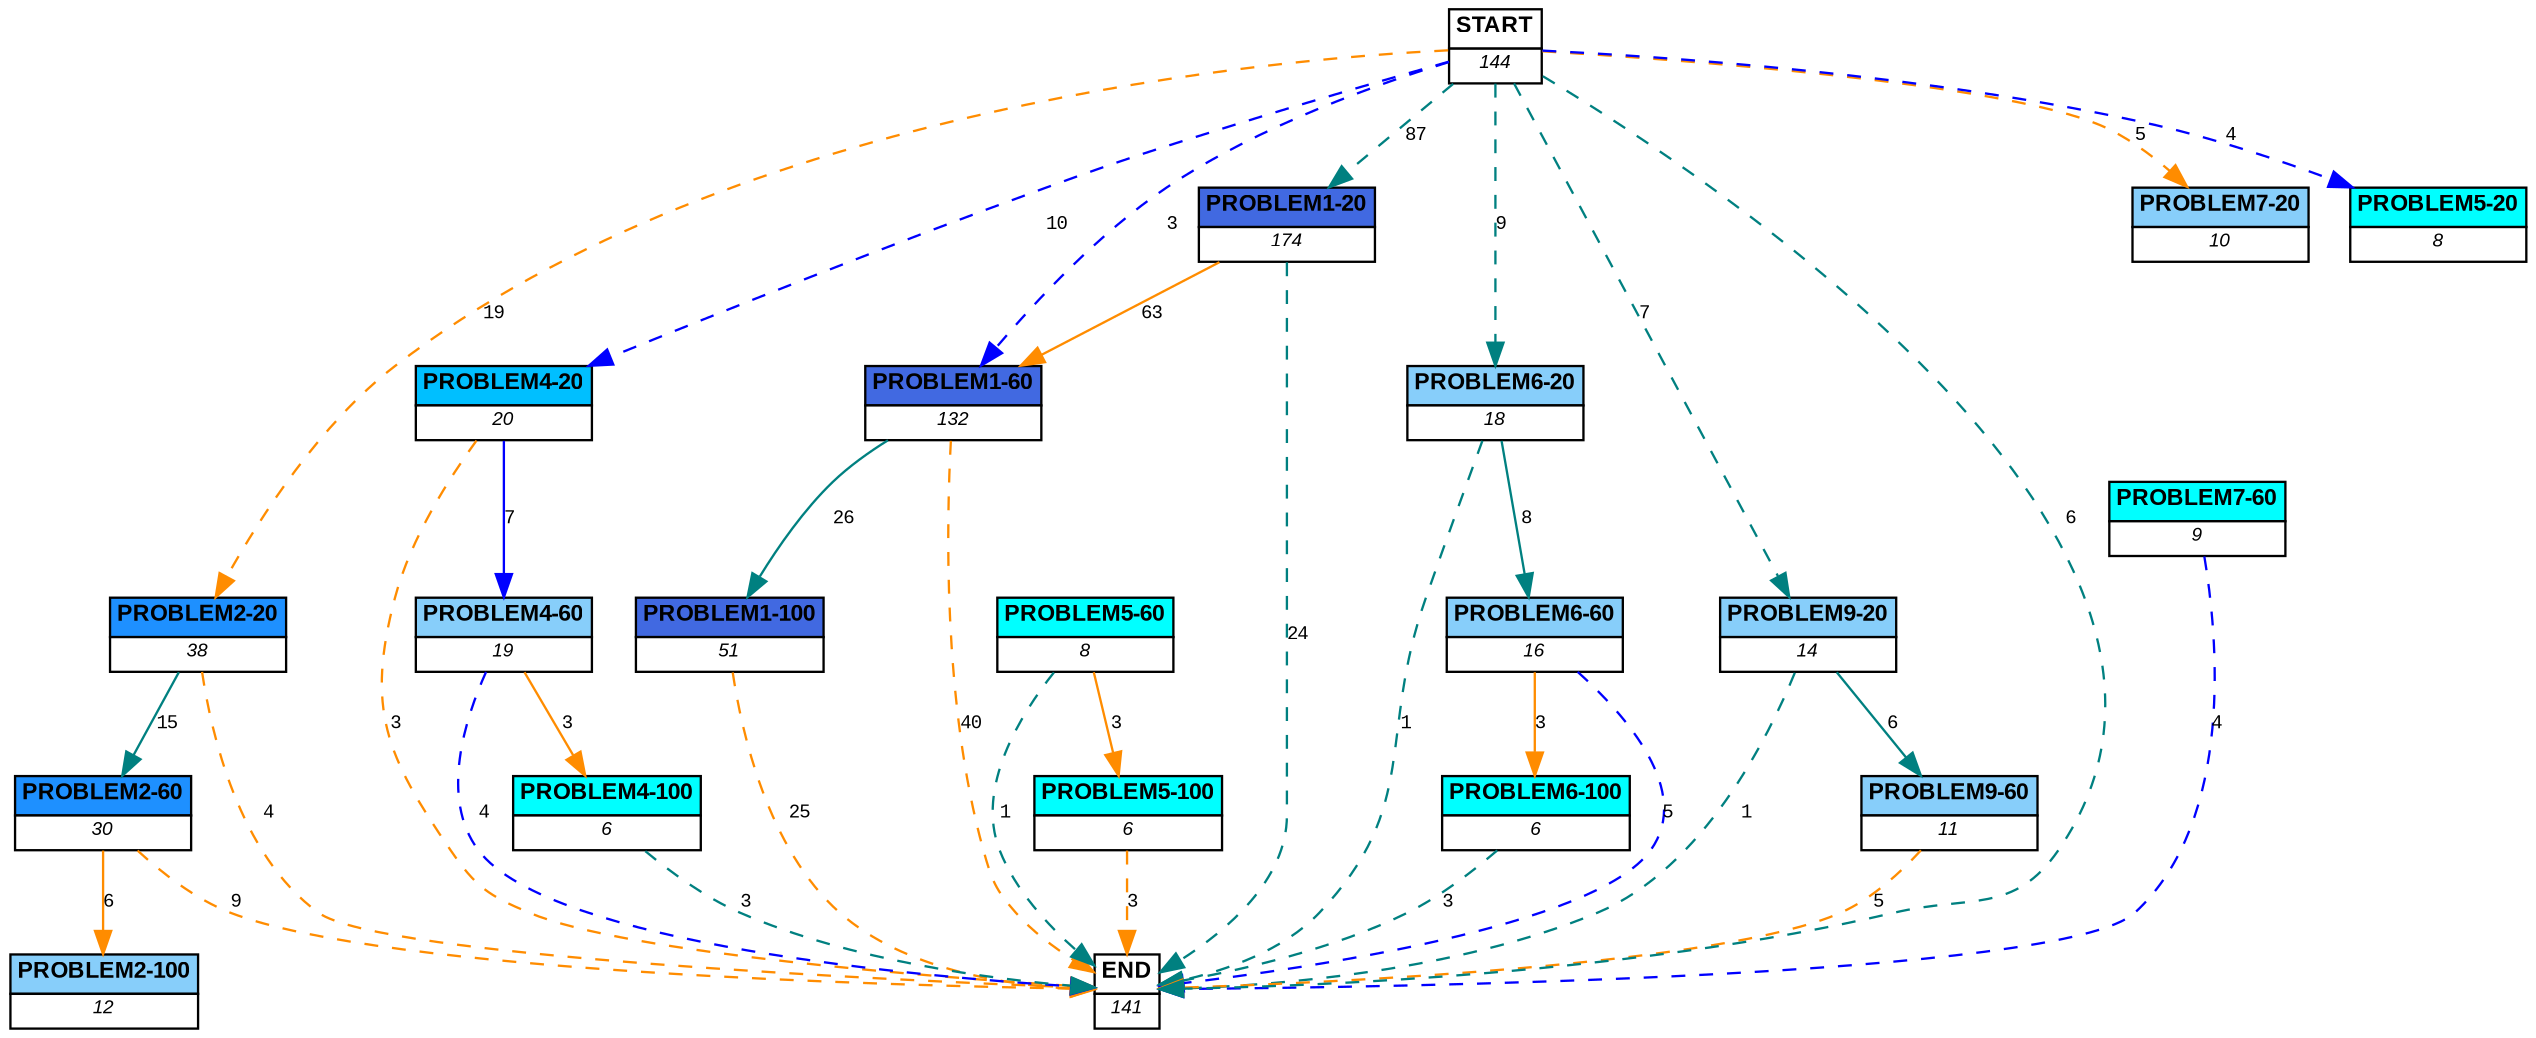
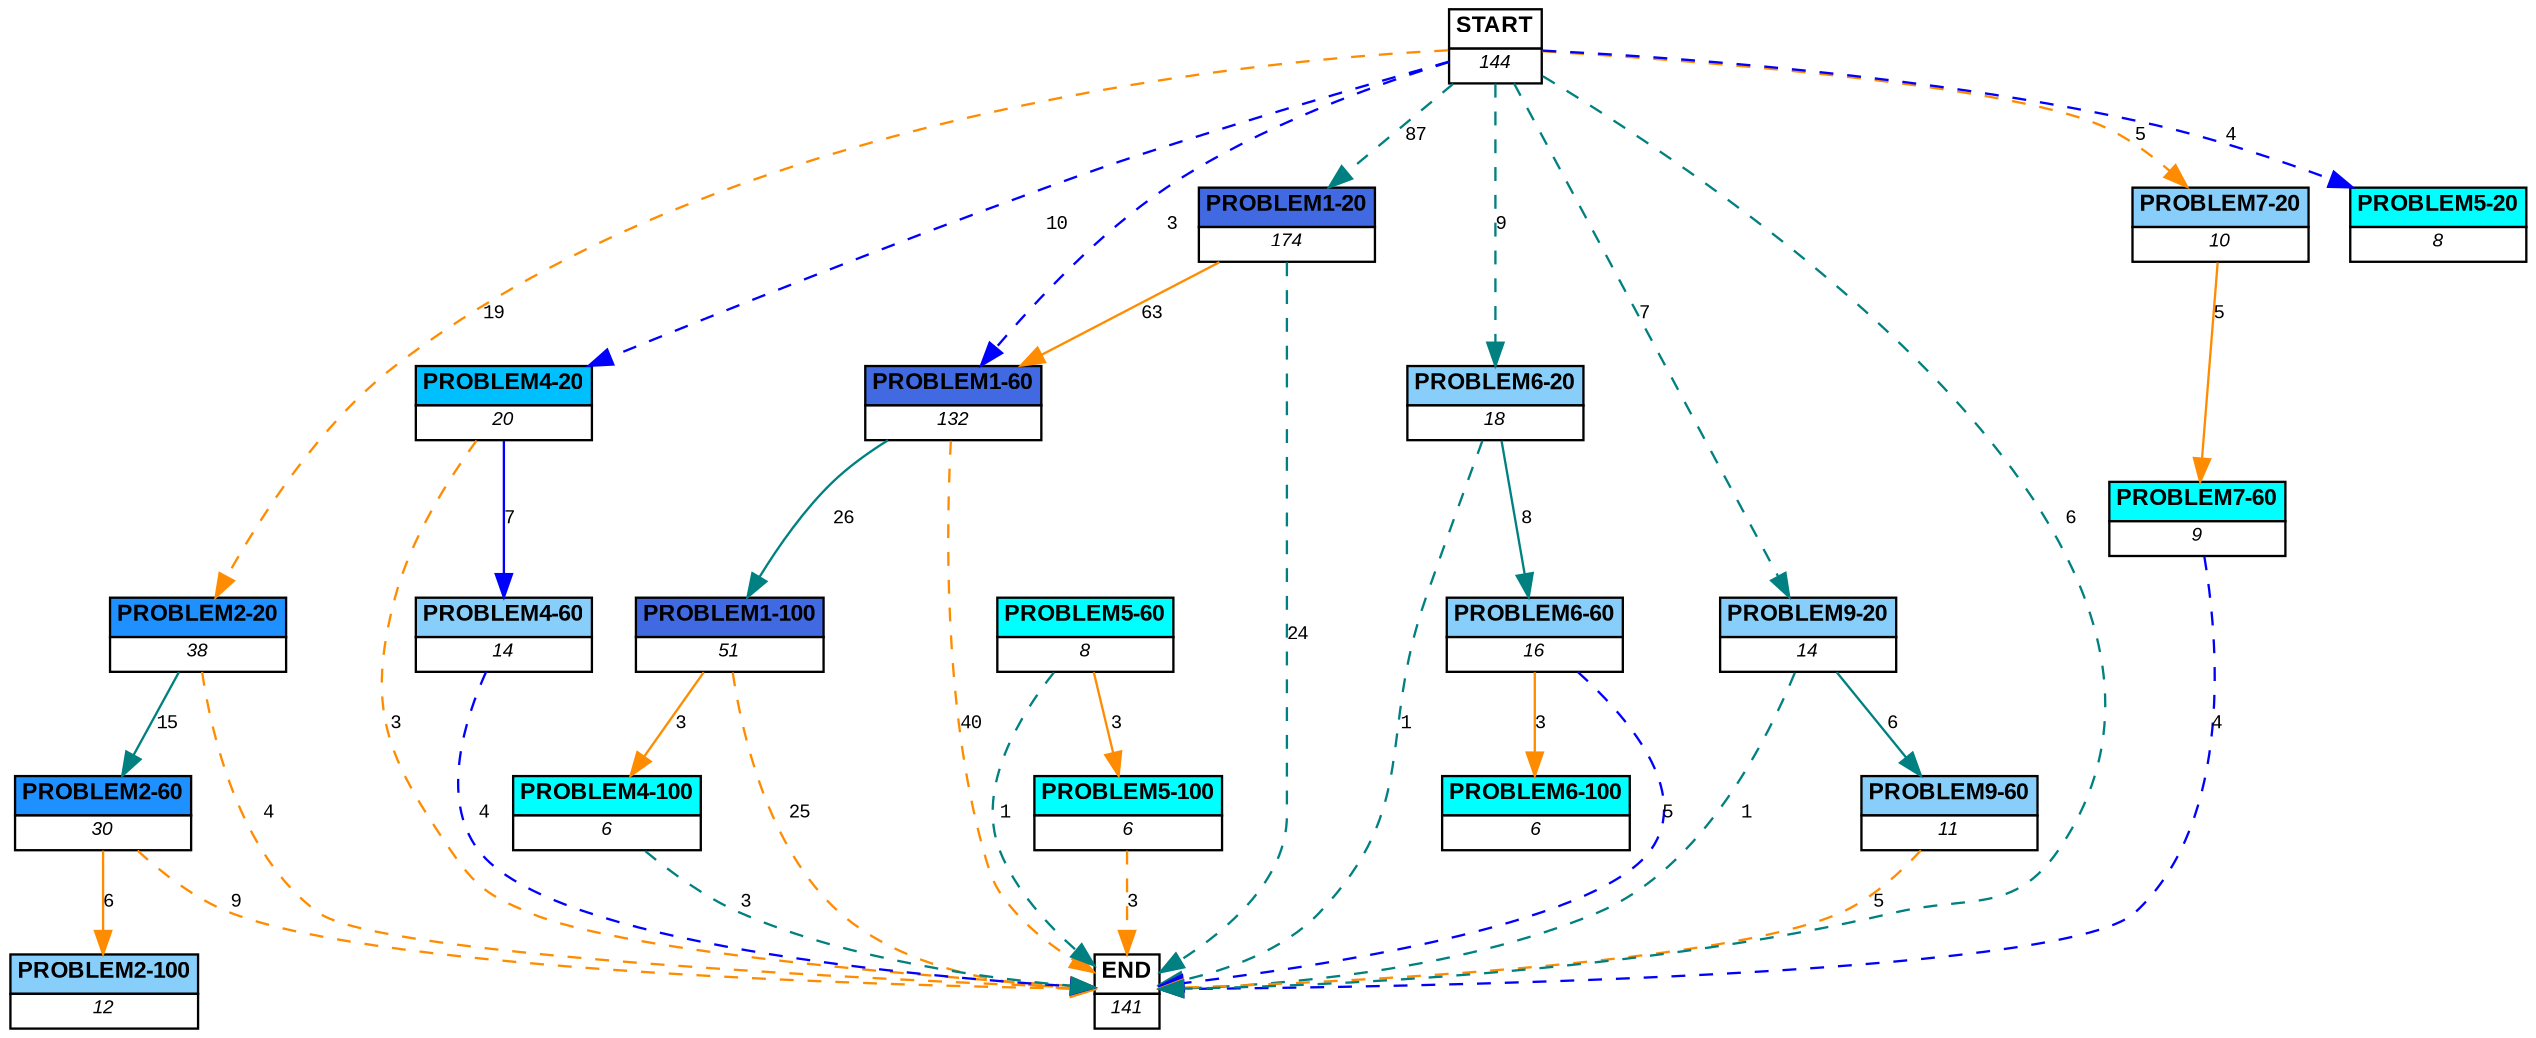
edge "PROBLEM7-20" -> "PROBLEM7-60": added, label "5"
node "PROBLEM4-60": text "19" -> "14"
edge "PROBLEM4-60" -> "PROBLEM4-100": now "PROBLEM1-100" -> "PROBLEM4-100"
edge "PROBLEM6-100" -> "END": removed, label "3"
